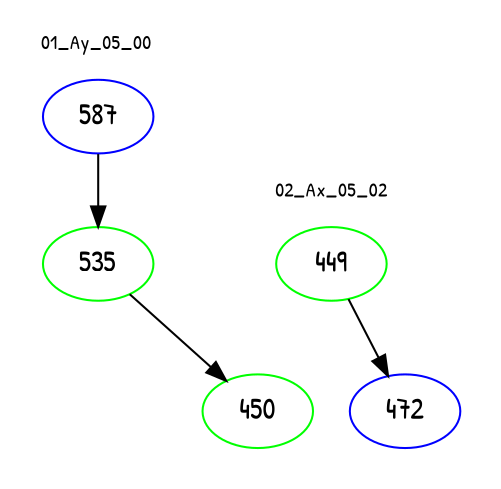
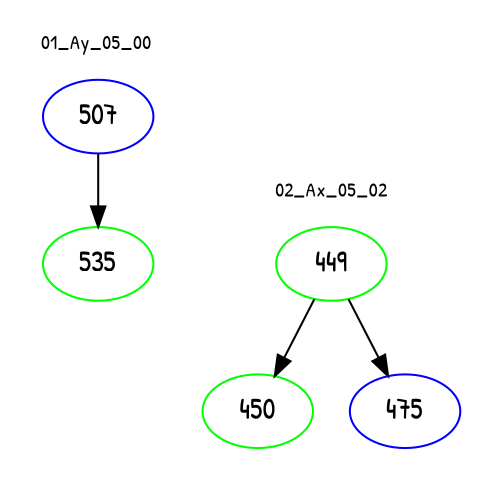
node "587": label "587" -> "507"
edge "535" -> "450": now "449" -> "450"
node "472": label "472" -> "475"
